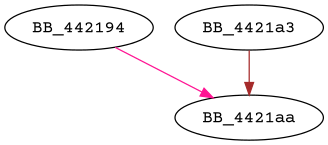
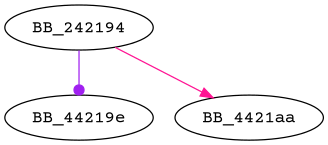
node "BB_442194": label "BB_442194" -> "BB_242194"
node "BB_4421a3": removed
node "BB_44219e": added
